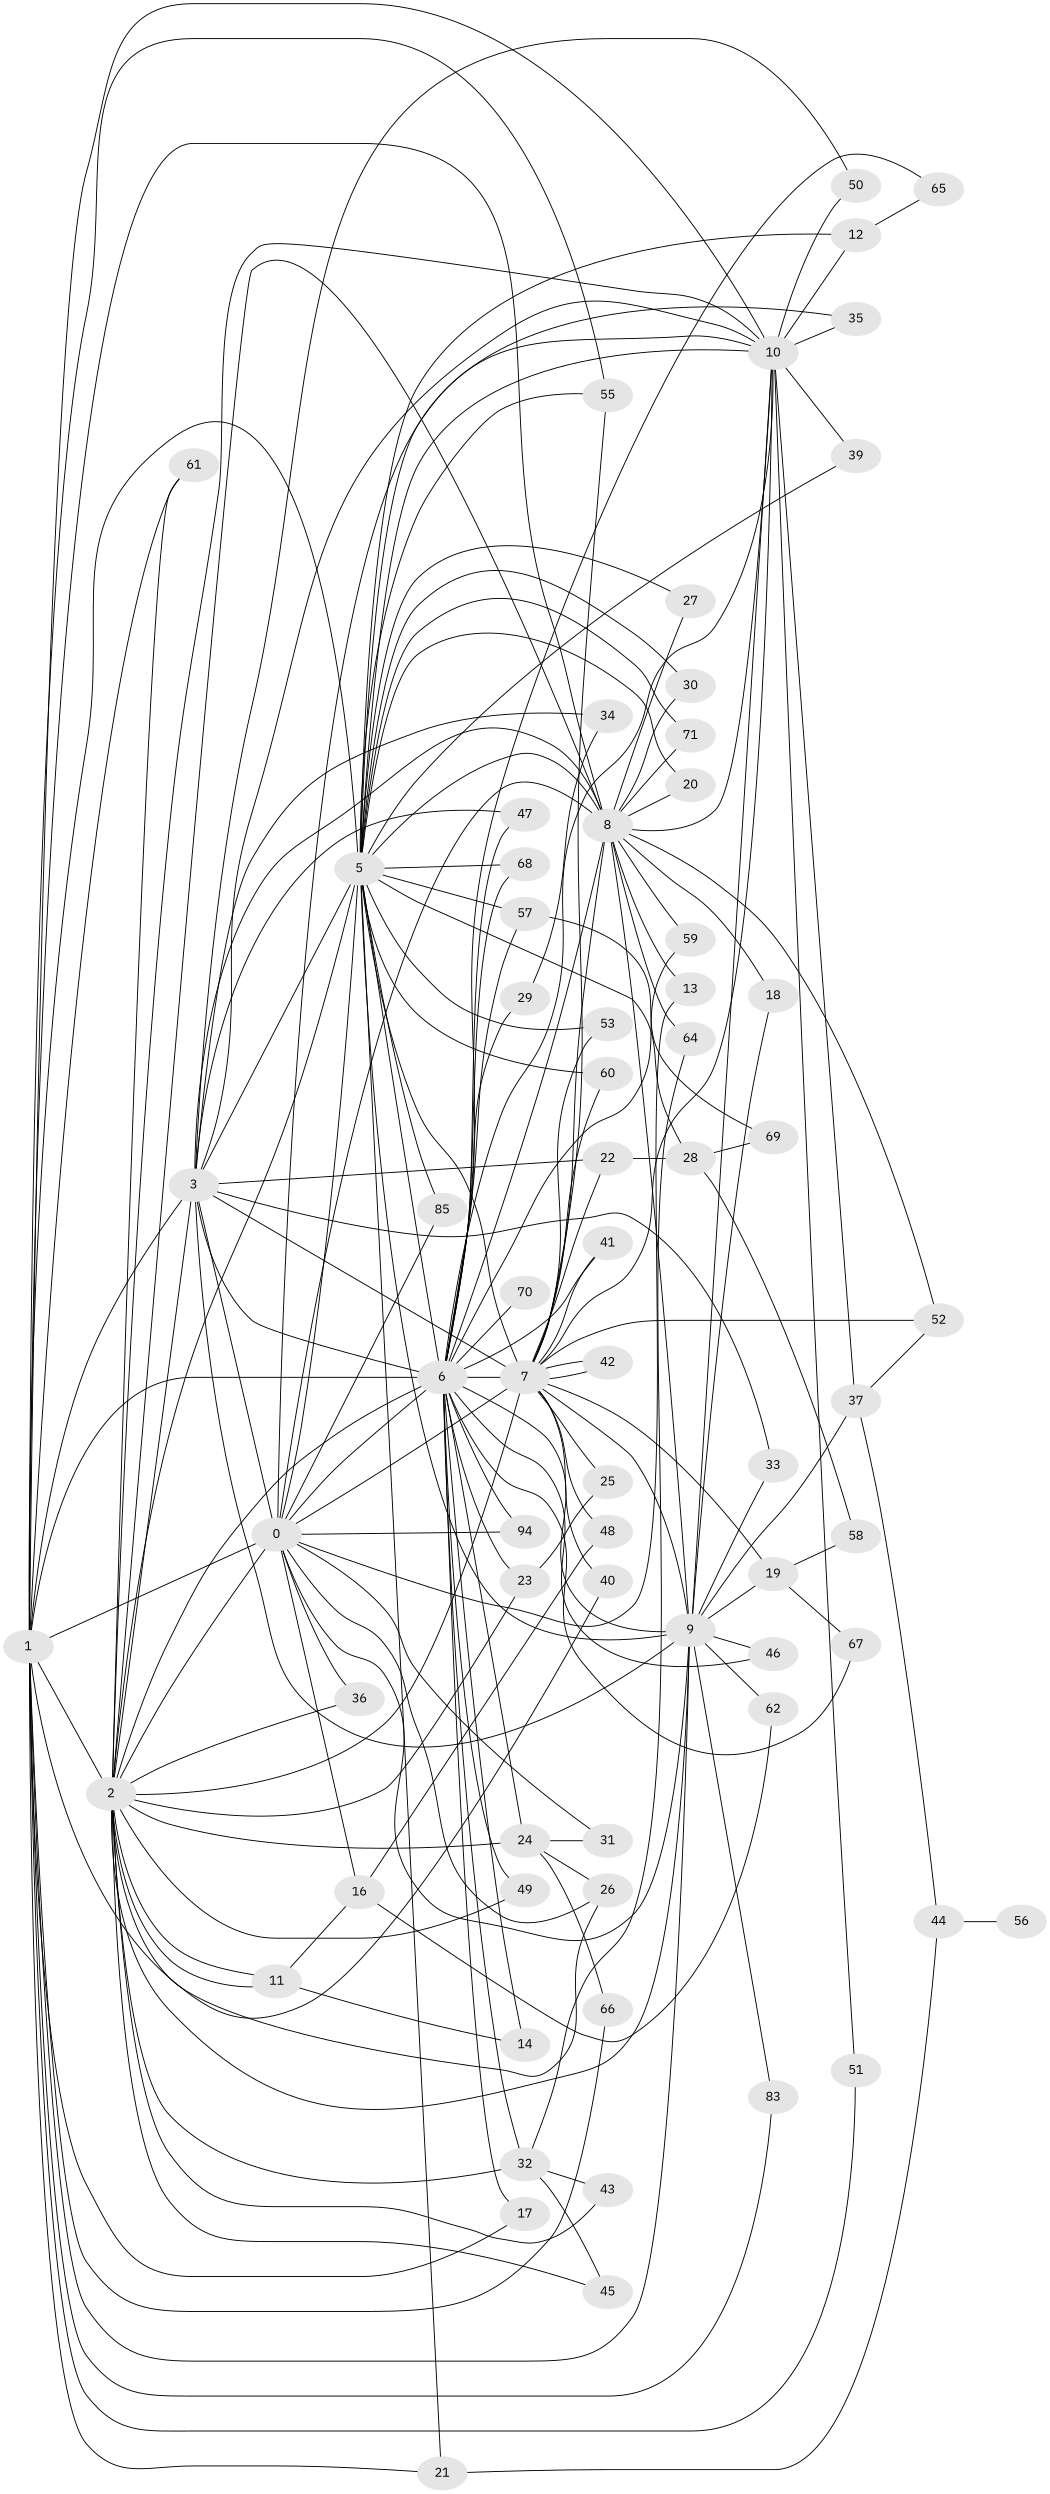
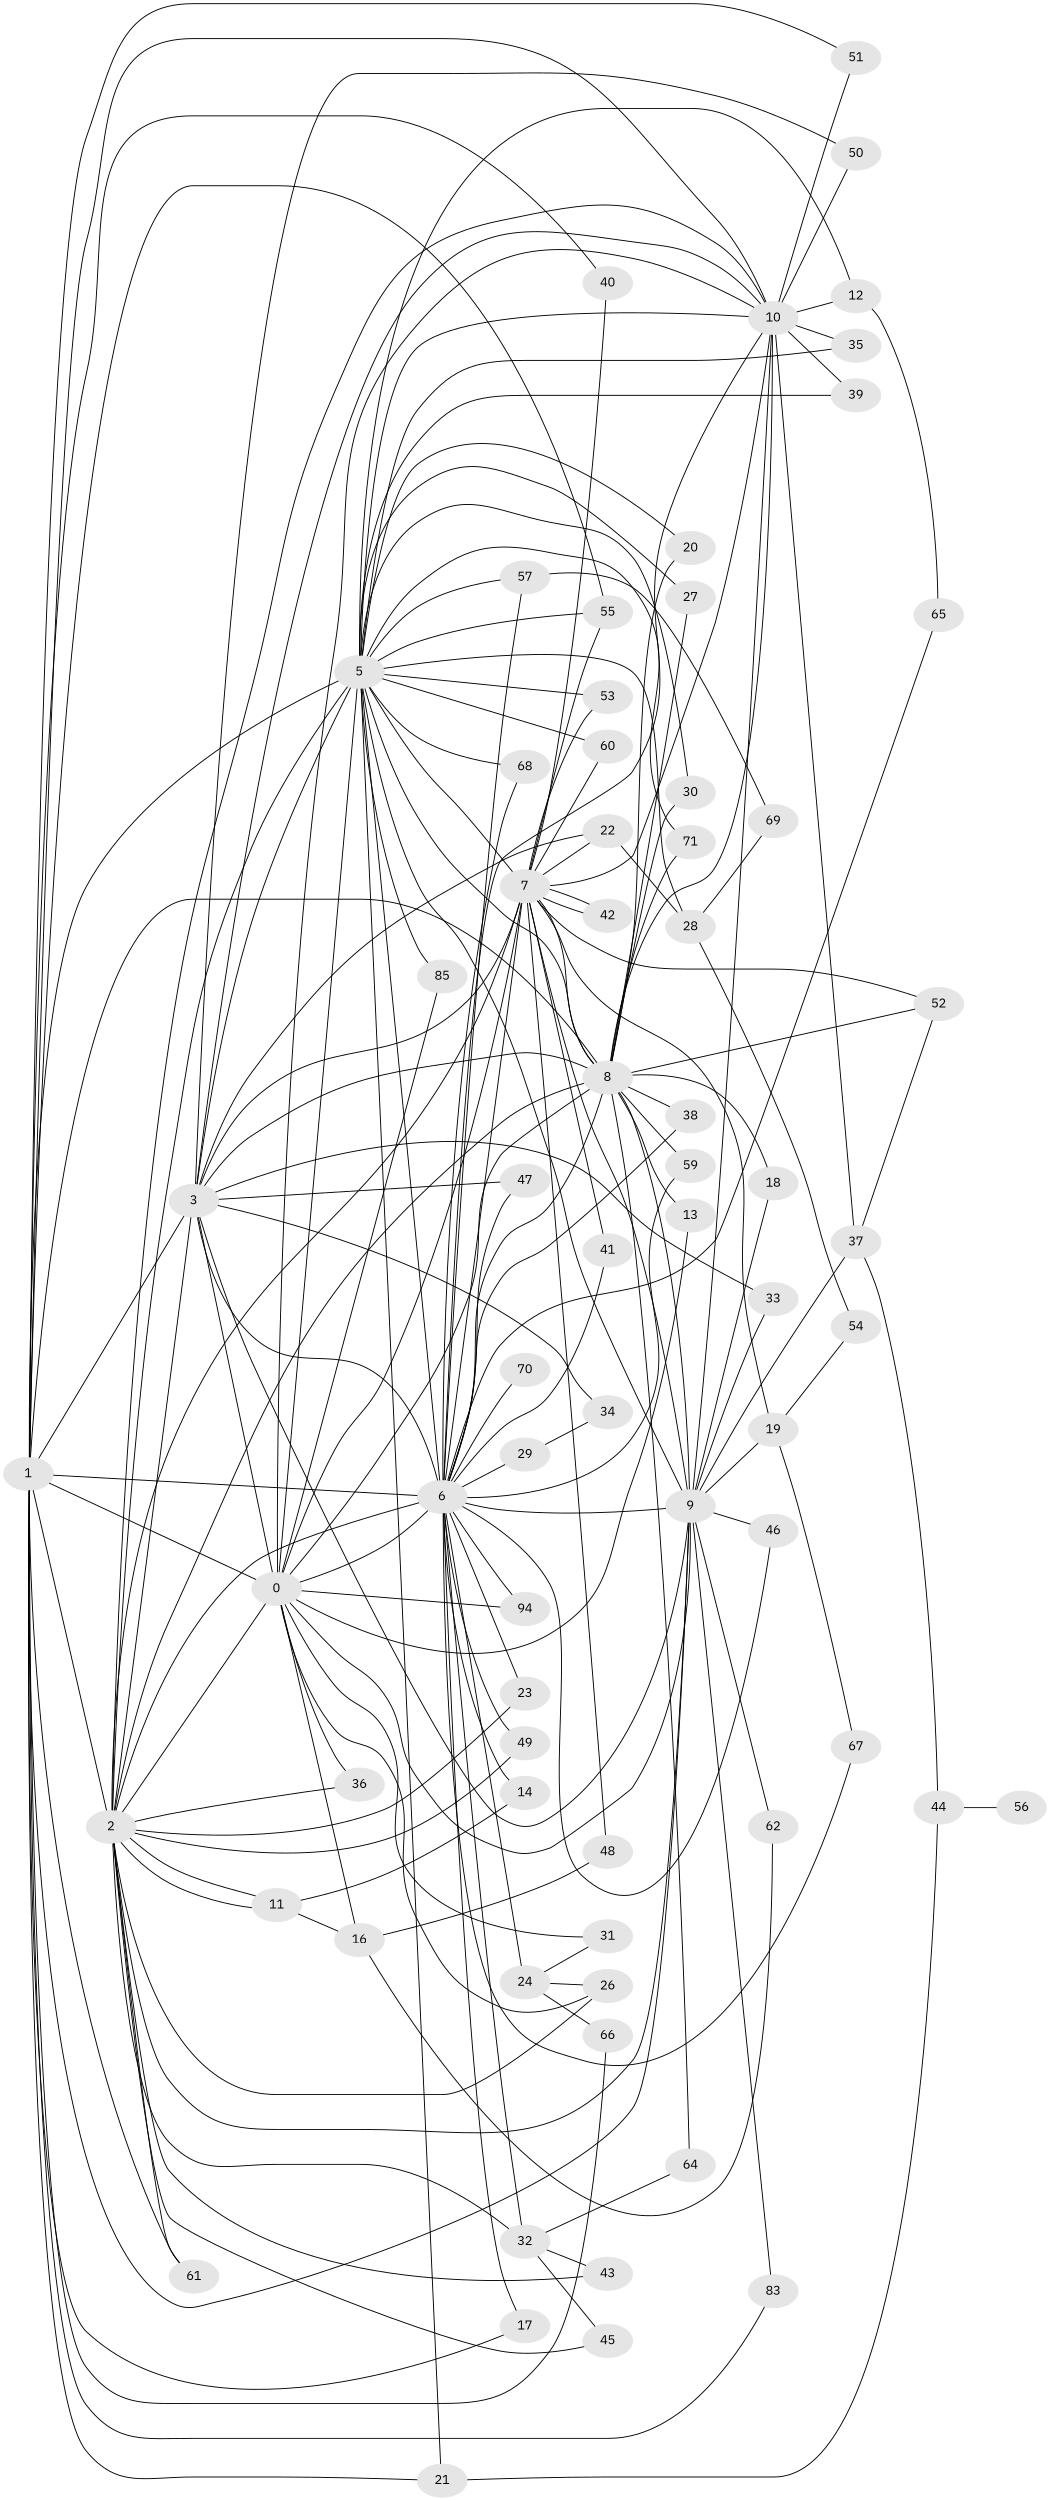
node "38": added
node "25": removed
node "58": label "58" -> "54"
edge "2" -- "24": removed
